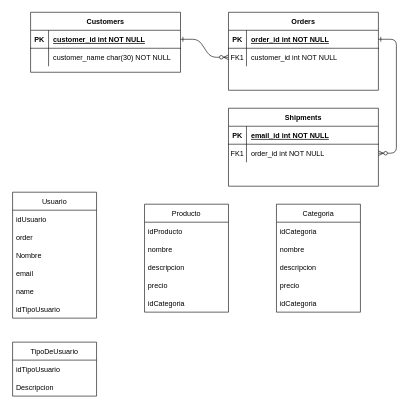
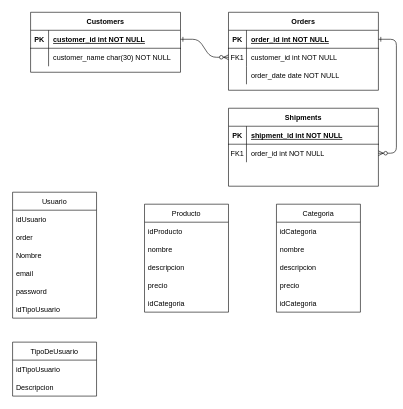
node "order_date date NOT NULL": added
node "email_id int NOT NULL": label "email_id int NOT NULL" -> "shipment_id int NOT NULL"
node "name": label "name" -> "password"
